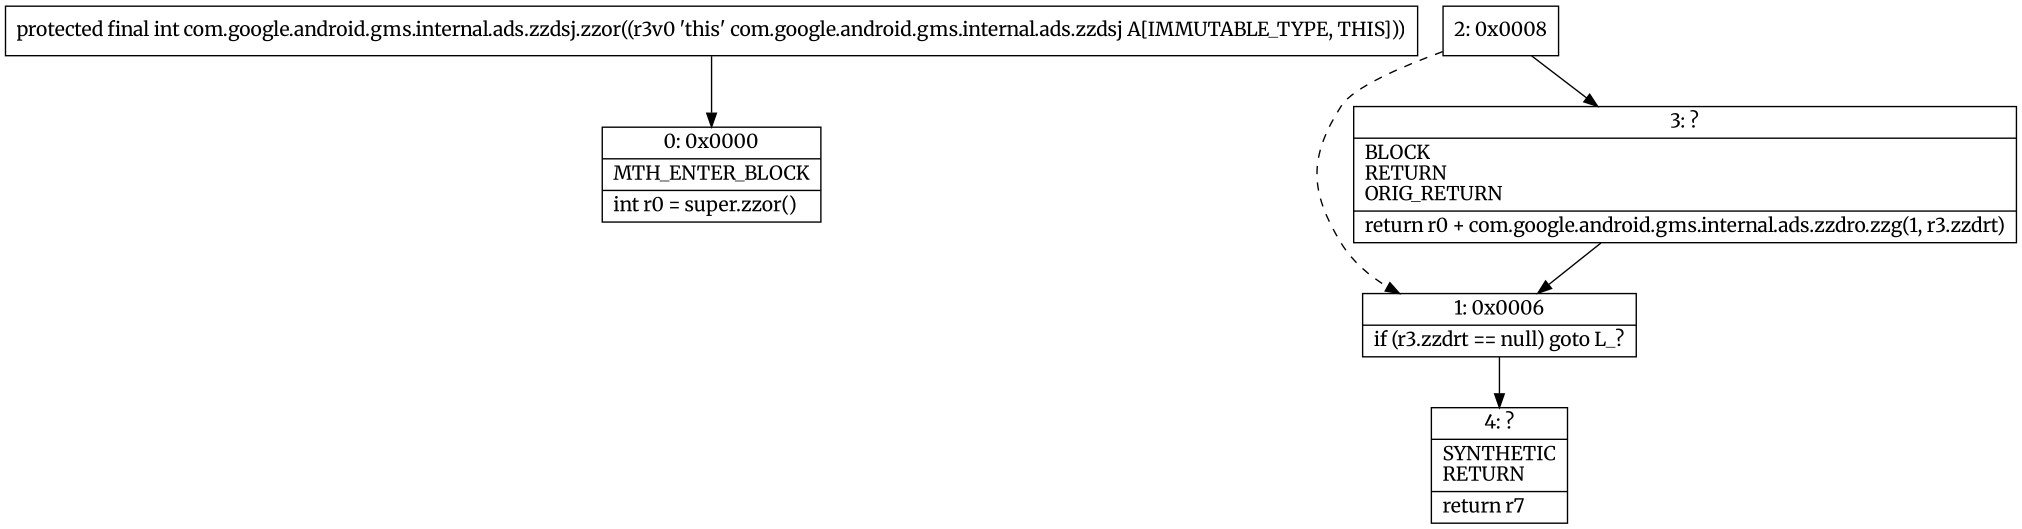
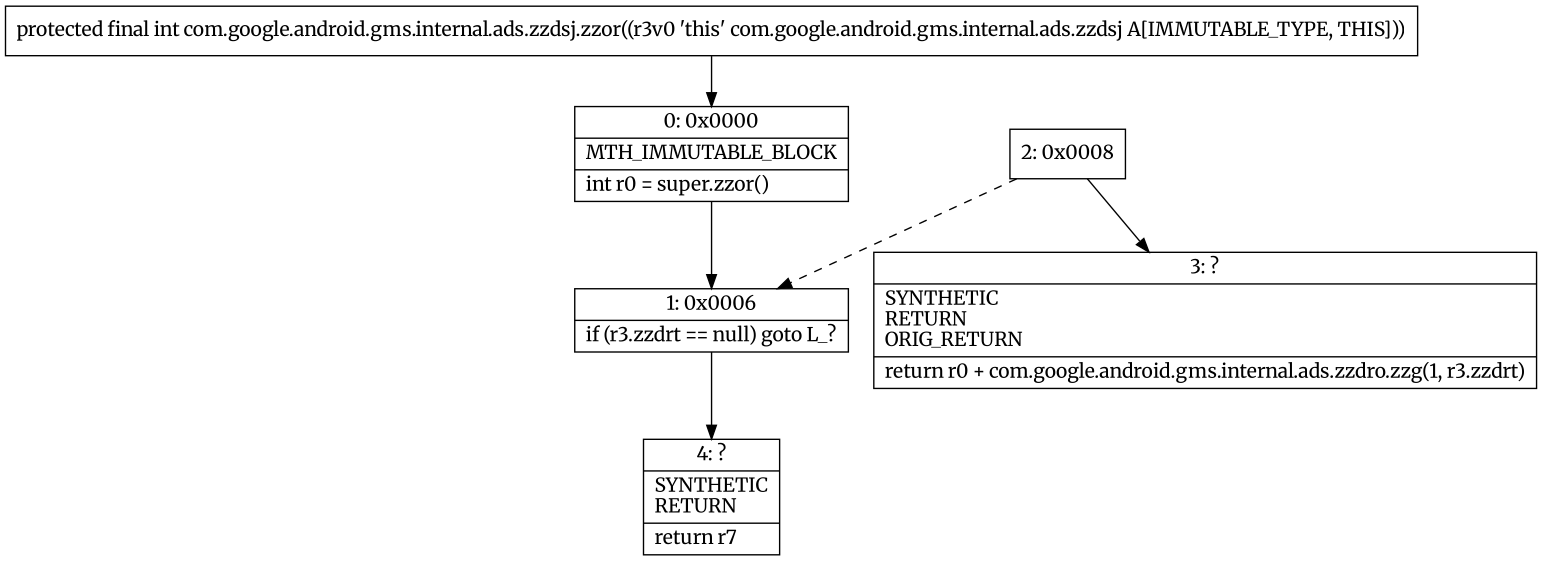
node "3: ?": text "BLOCK" -> "SYNTHETIC"
node "0: 0x0000": text "MTH_ENTER_BLOCK" -> "MTH_IMMUTABLE_BLOCK"
edge "3: ?" -> "1: 0x0006": now "0: 0x0000" -> "1: 0x0006"
